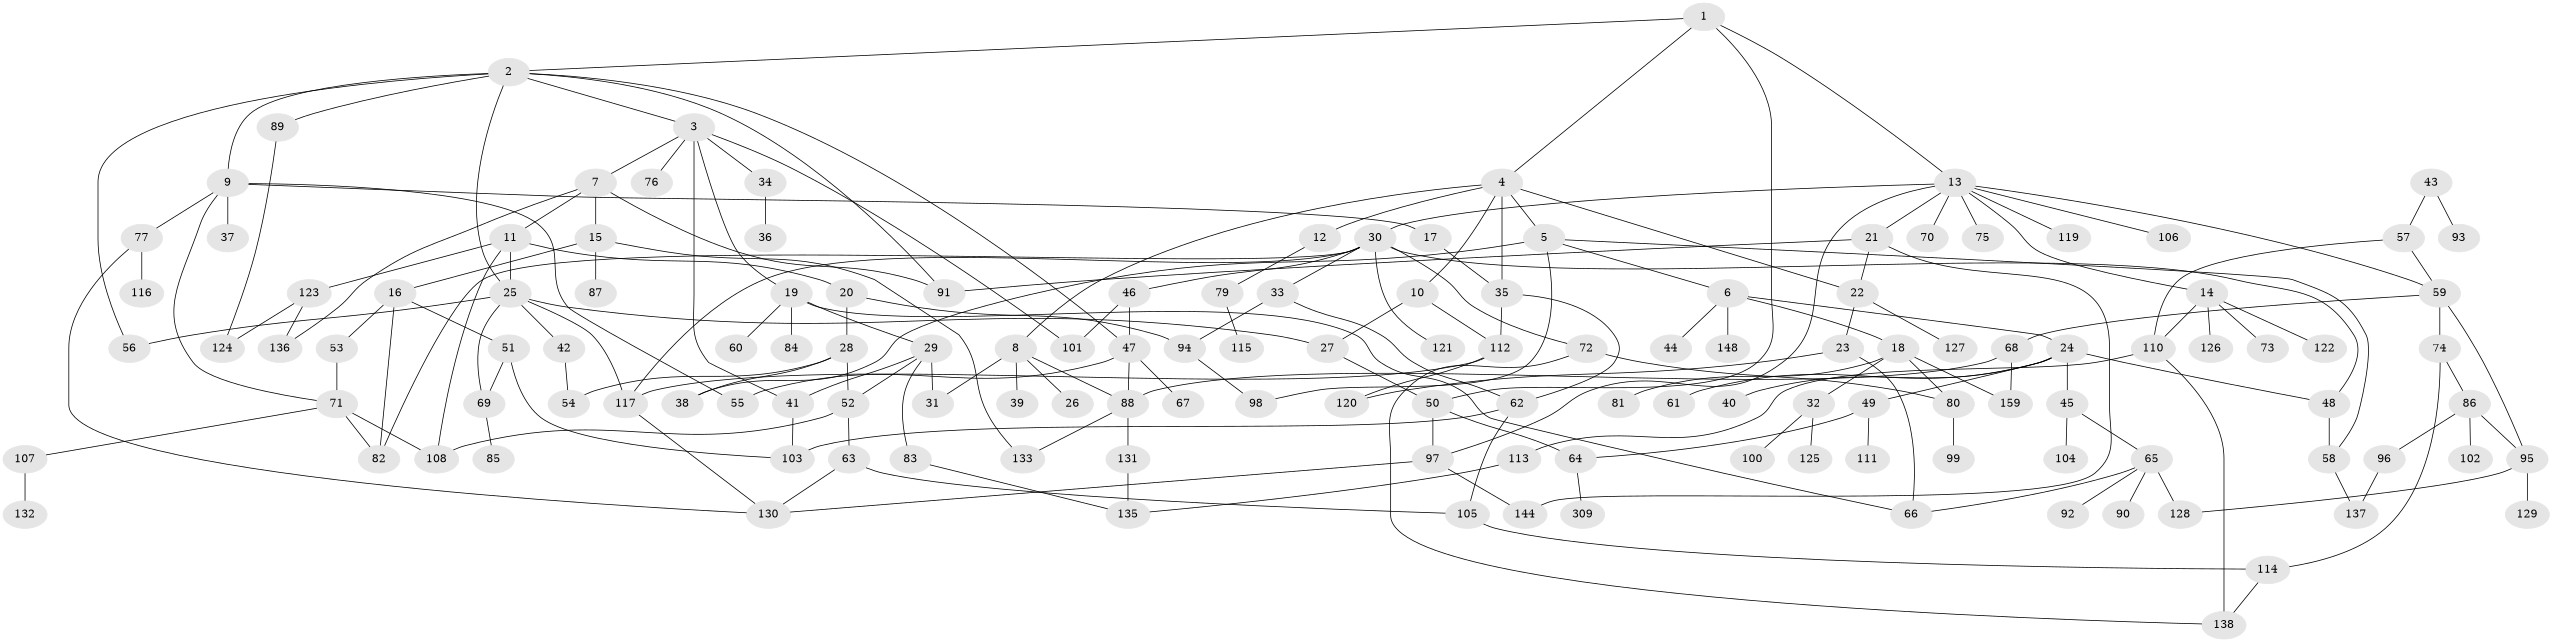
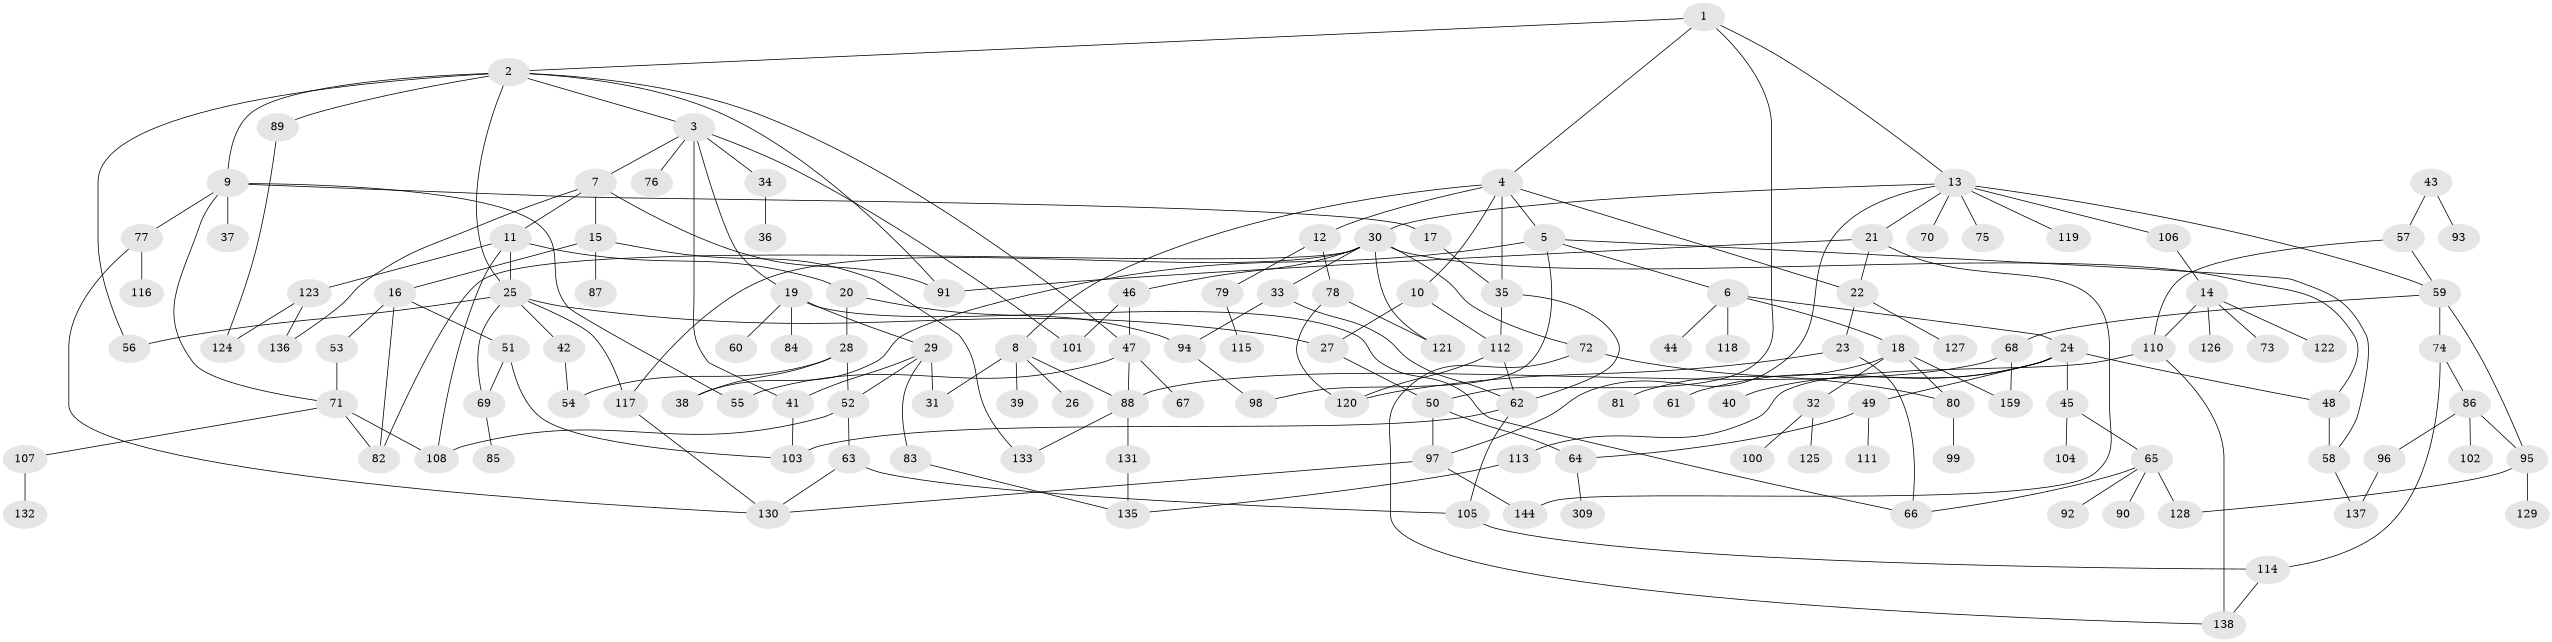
edge "13" -- "14": now "106" -- "14"
node "78": added
node "148": label "148" -> "118"
edge "112" -- "117": now "112" -- "62"
